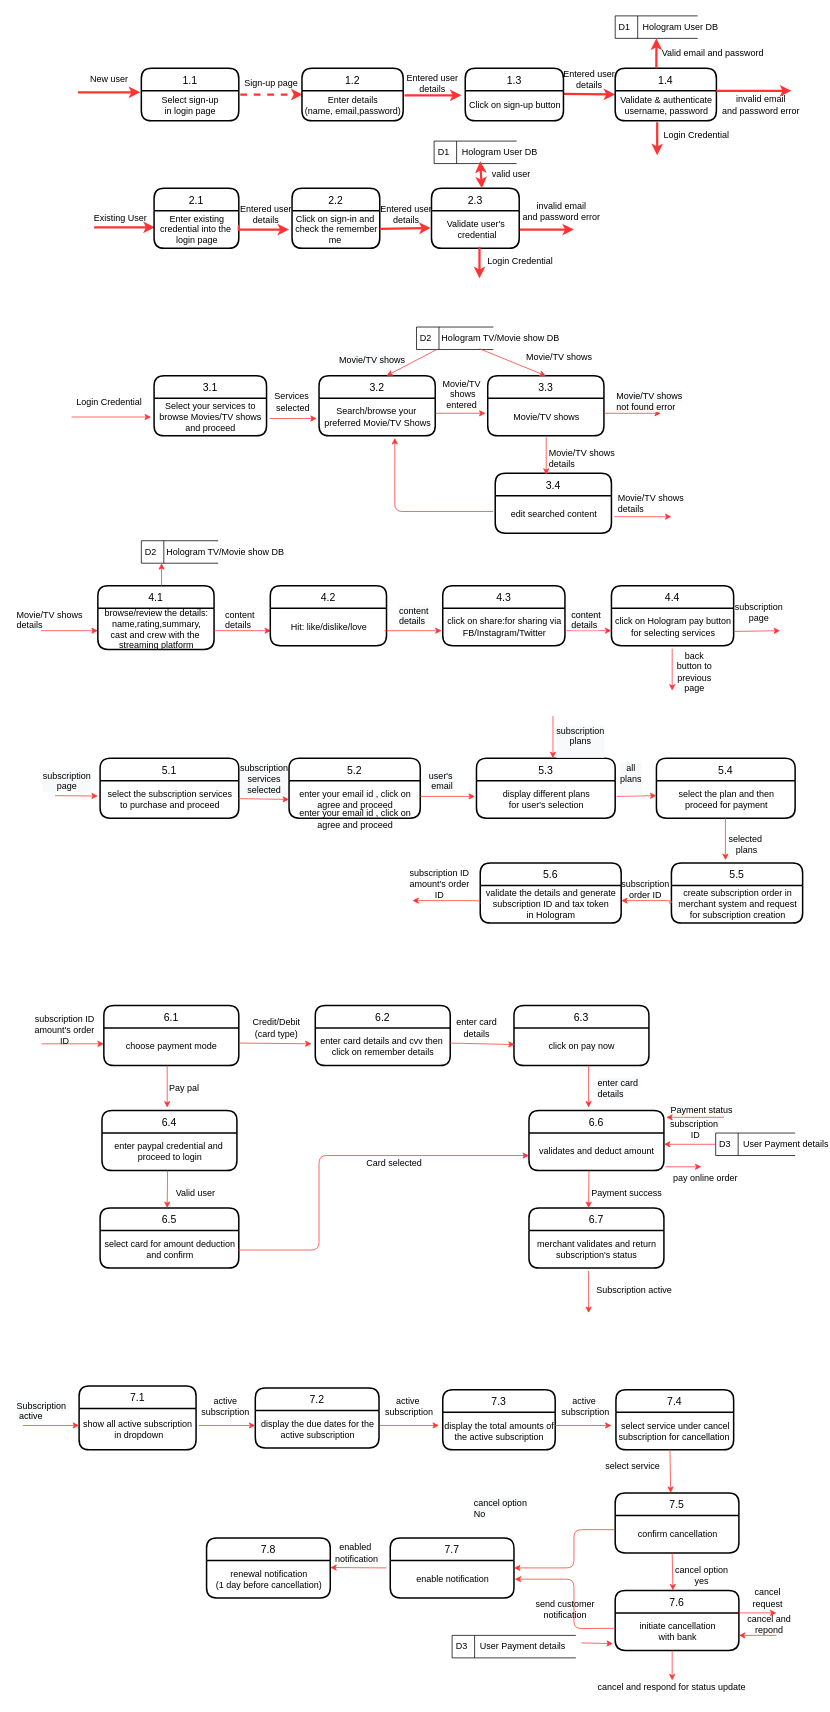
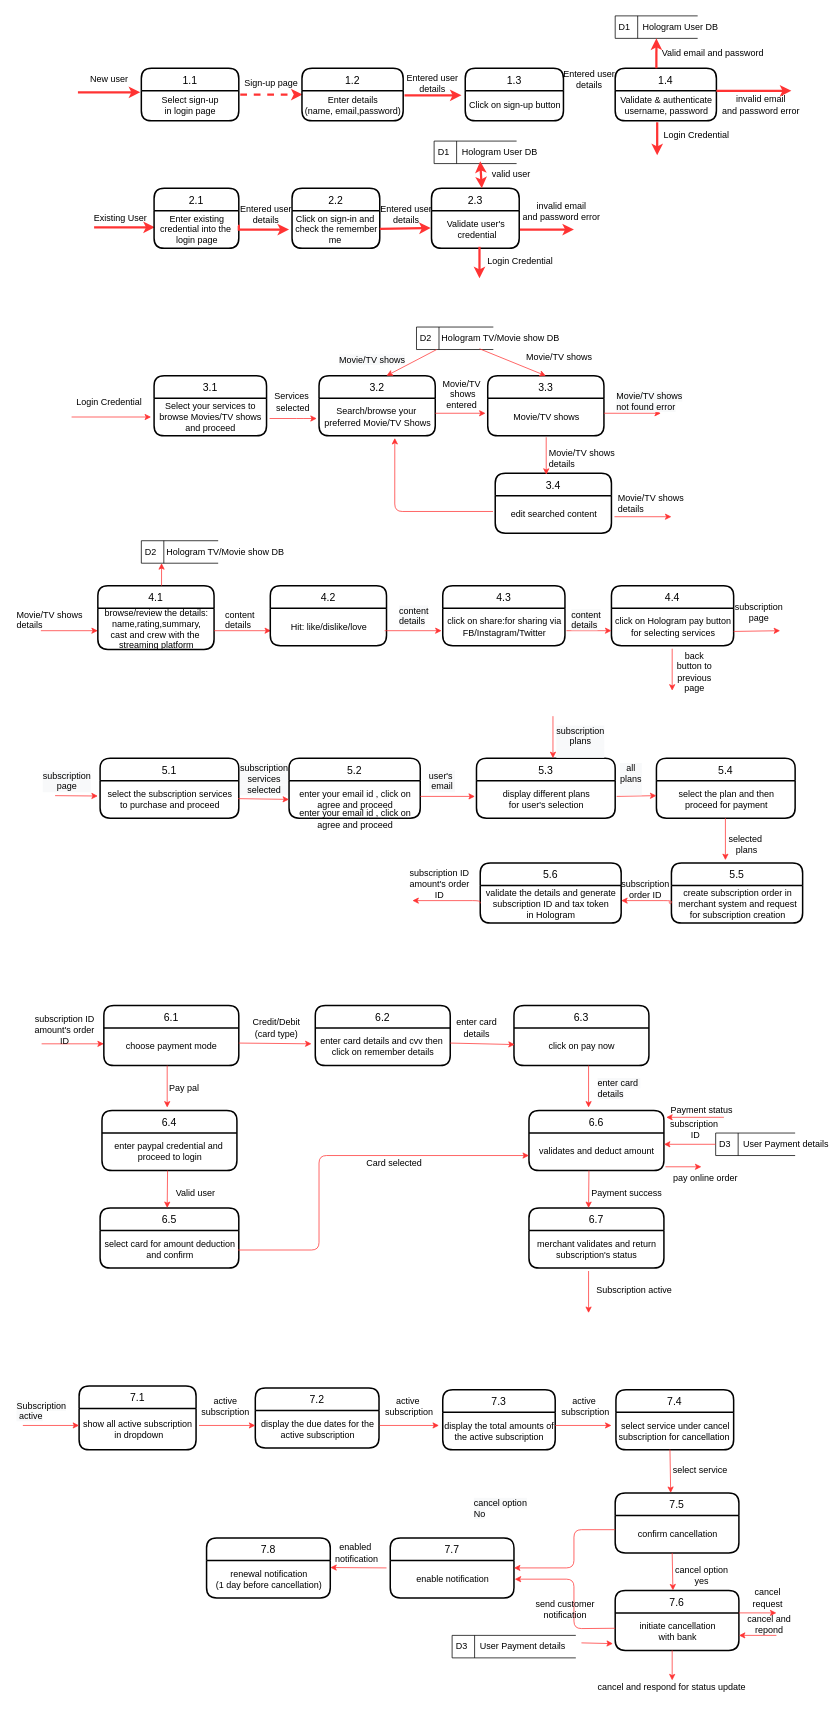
edge "Click on sign-up button" -> "1.4": removed
node "select service": moved (633, 1467) -> (700, 1470)
